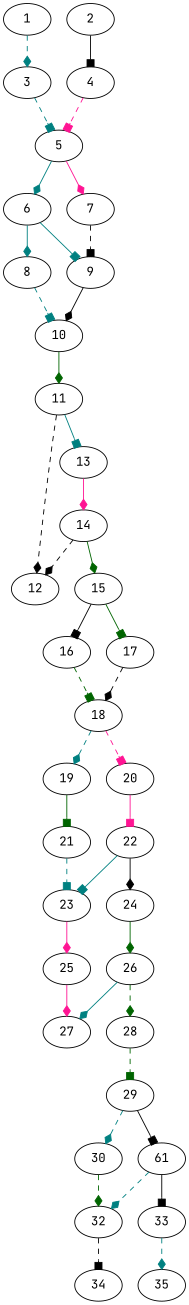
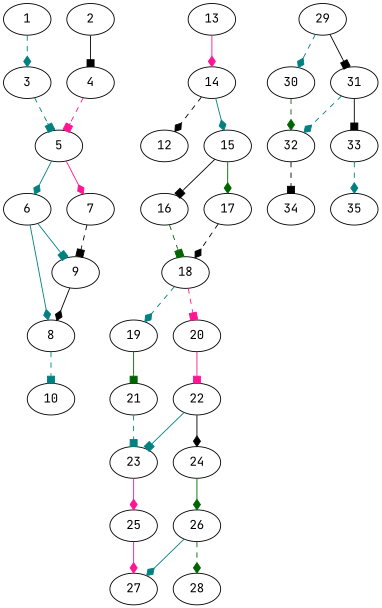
edge "9" -> "10": now "9" -> "8"
node "11": removed
edge "14" -> "15": color darkgreen -> teal
edge "15" -> "17": arrowhead box -> diamond
edge "28" -> "29": removed
node "61": label "61" -> "31"
